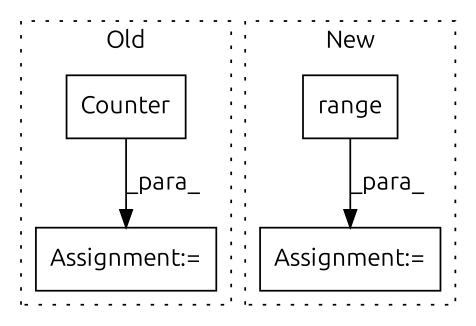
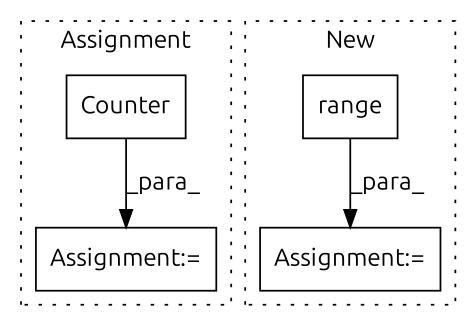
cluster "Old": label "Old" -> "Assignment"
